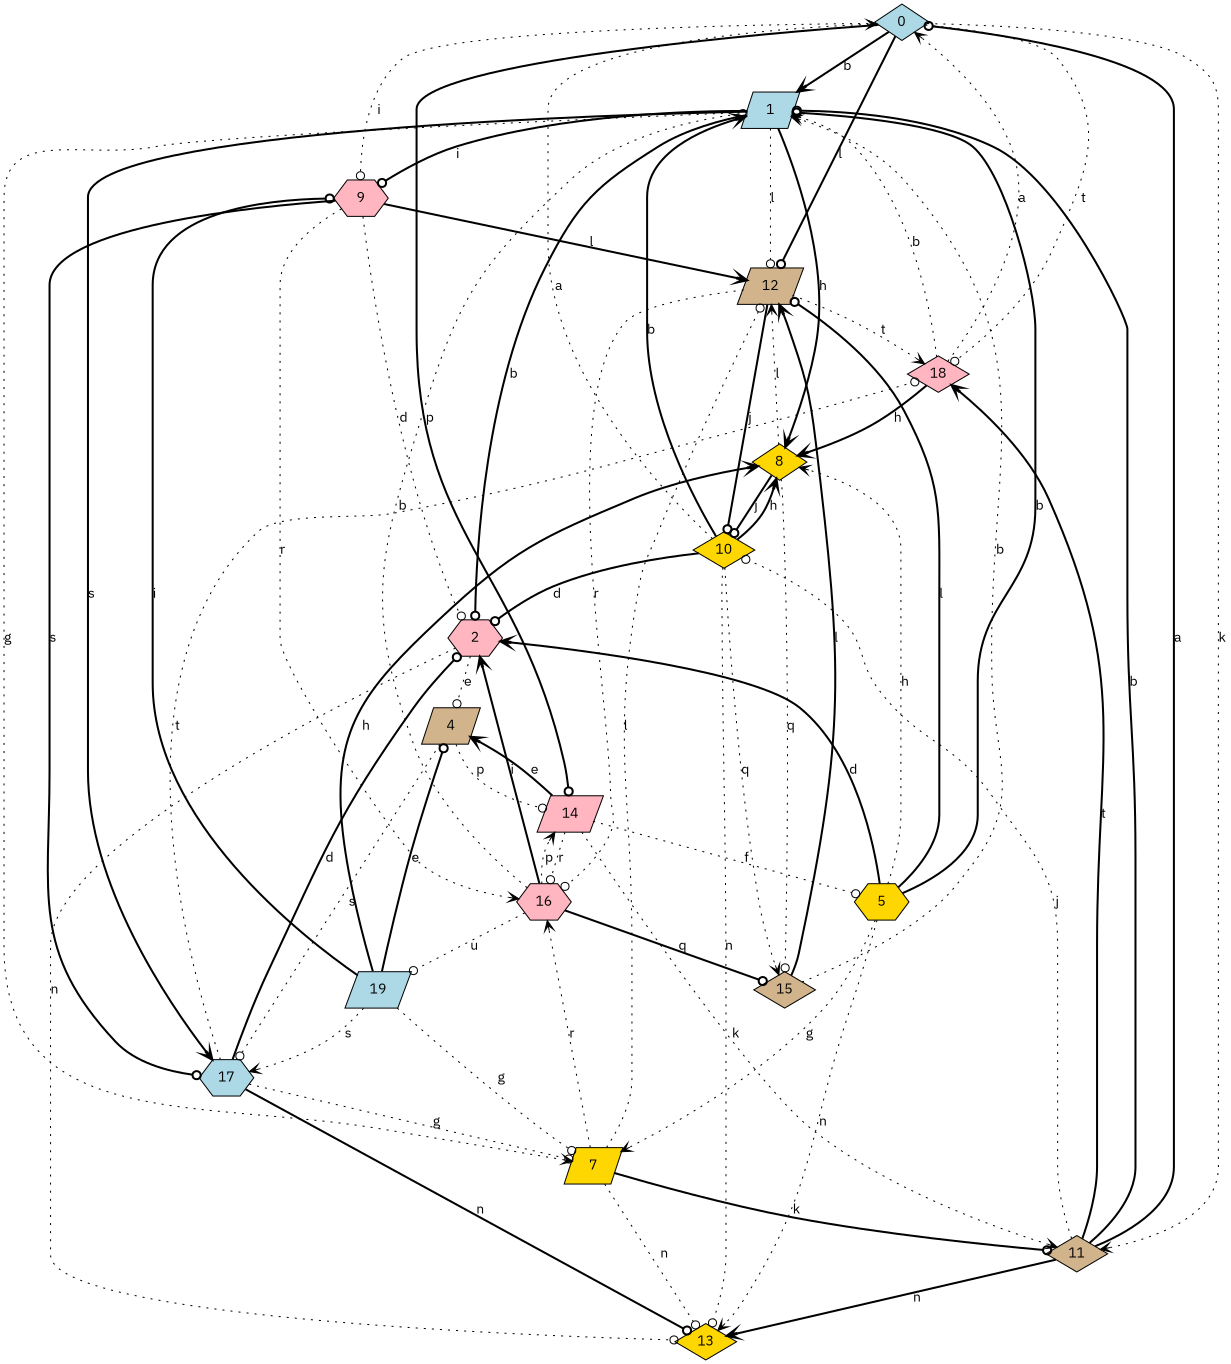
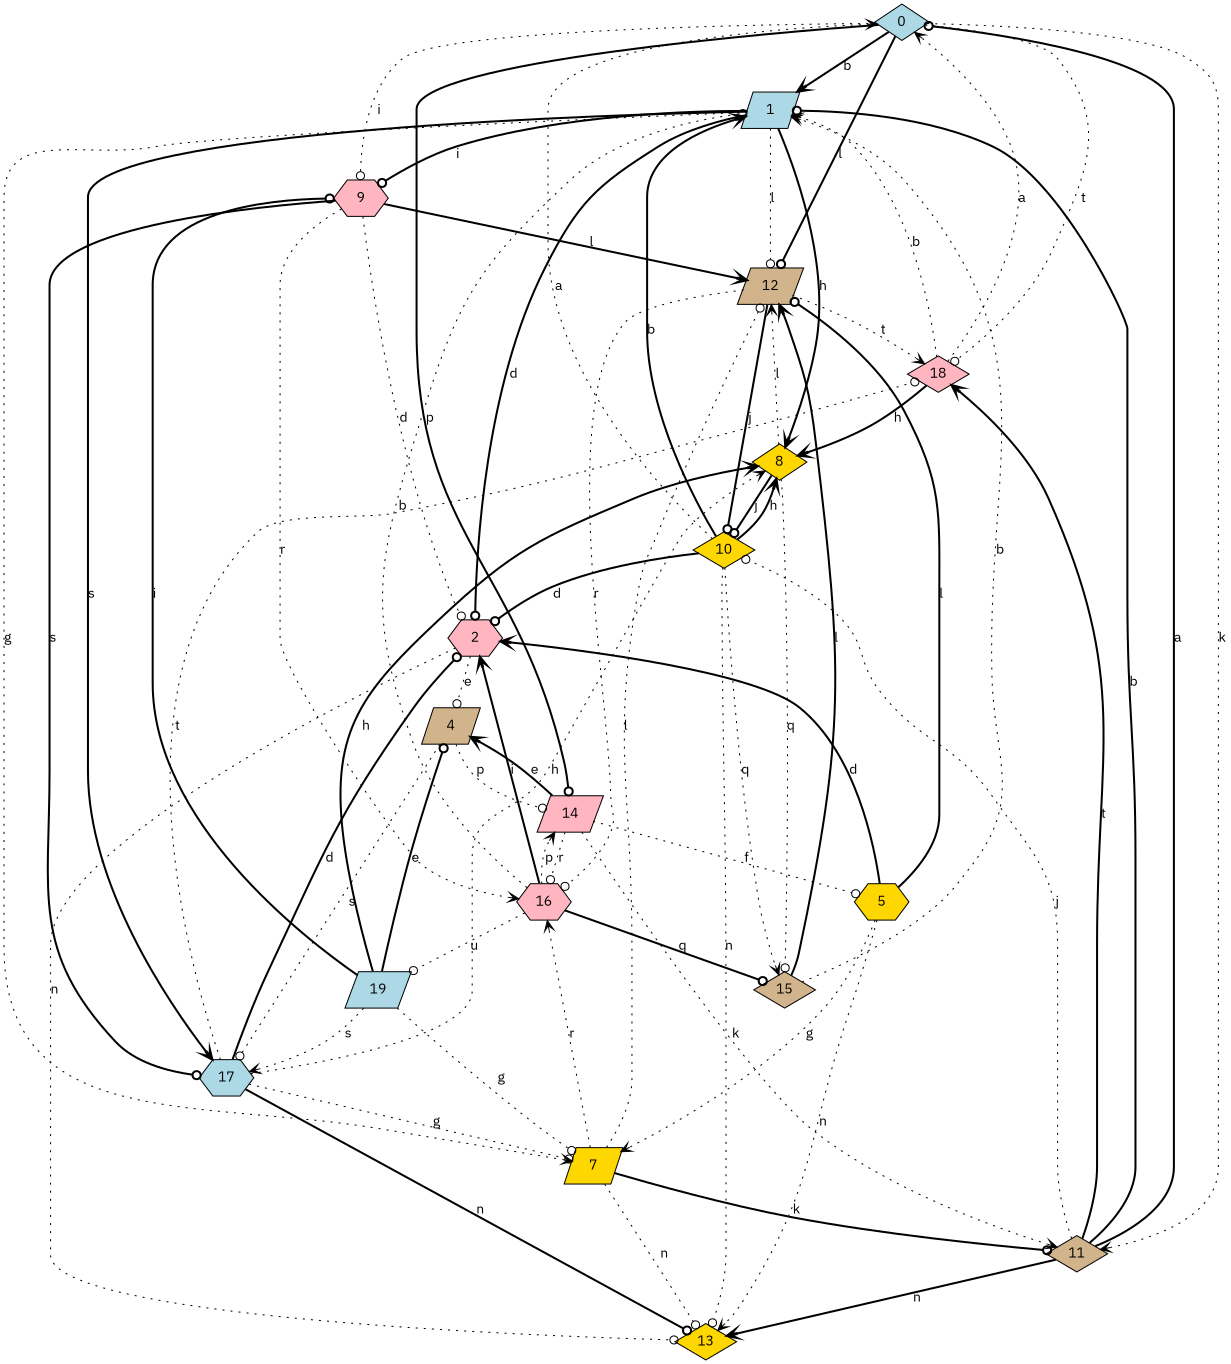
edge "1" -> "2": label "b" -> "d"
edge "5" -> "1": removed, label "b"
edge "5" -> "8": now "17" -> "8"
